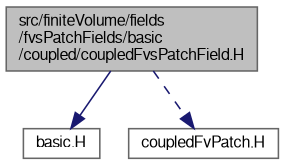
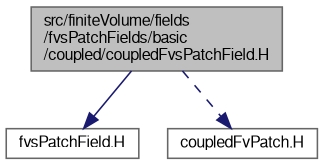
node "basic.H": label "basic.H" -> "fvsPatchField.H"
